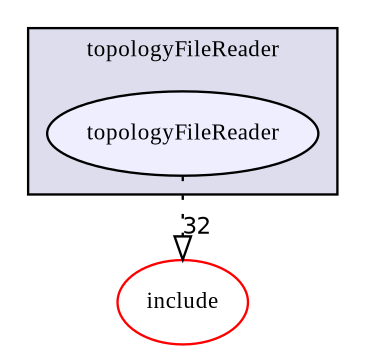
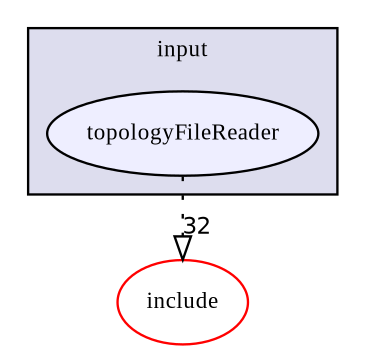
cluster "topologyFileReader": label "topologyFileReader" -> "input"
